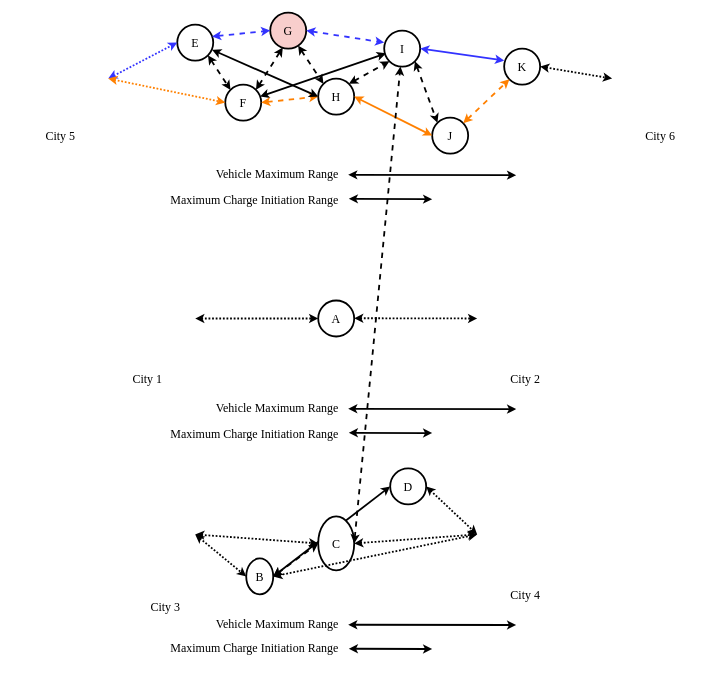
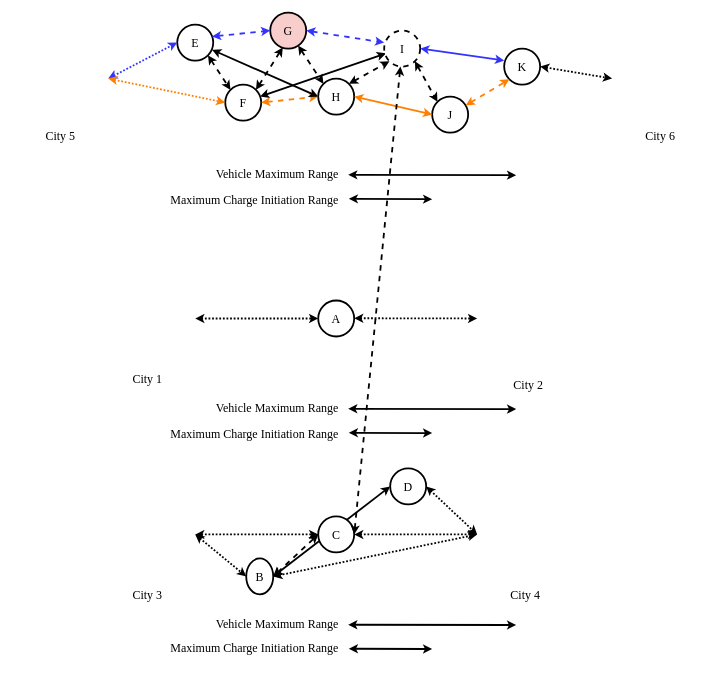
node "I": style solid -> dashed
node "J": moved (450, 135) -> (450, 114)
node "City 2": moved (525, 378) -> (528, 384)
node "C": size 36x54 -> 36x36
node "City 3": moved (165, 606) -> (147, 594)
